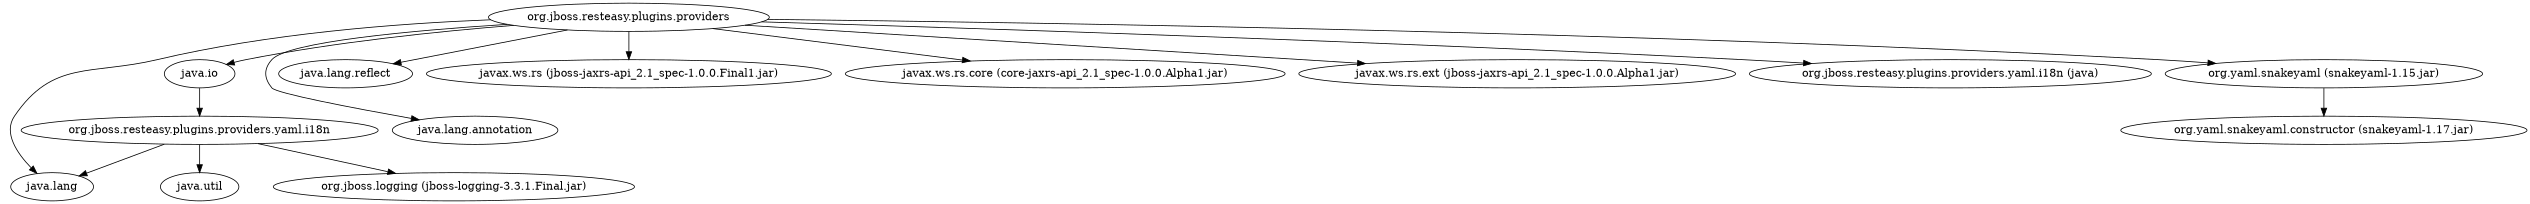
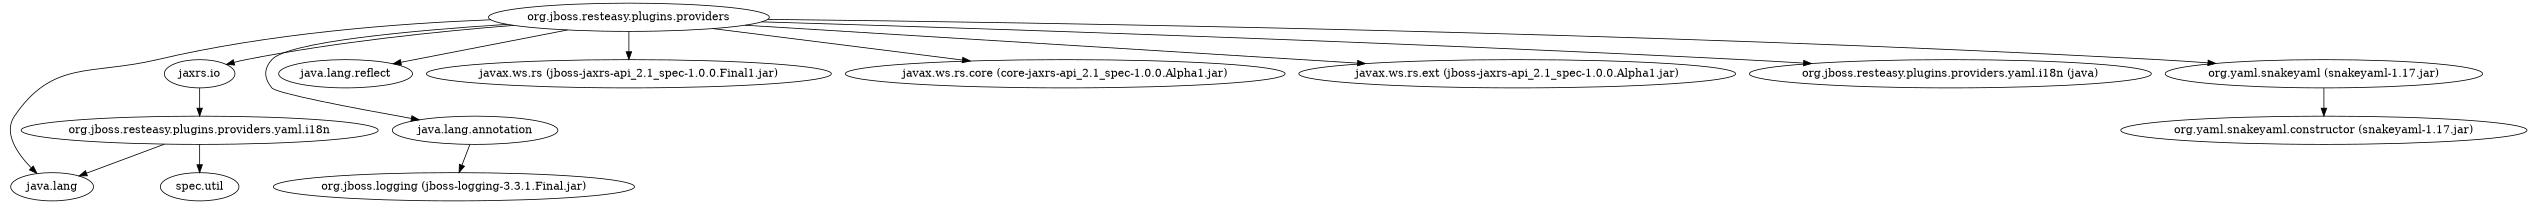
node "java.io": label "java.io" -> "jaxrs.io"
node "org.yaml.snakeyaml (snakeyaml-1.15.jar)": label "org.yaml.snakeyaml (snakeyaml-1.15.jar)" -> "org.yaml.snakeyaml (snakeyaml-1.17.jar)"
edge "org.jboss.resteasy.plugins.providers.yaml.i18n" -> "org.jboss.logging (jboss-logging-3.3.1.Final.jar)": now "java.lang.annotation" -> "org.jboss.logging (jboss-logging-3.3.1.Final.jar)"
node "java.util": label "java.util" -> "spec.util"
